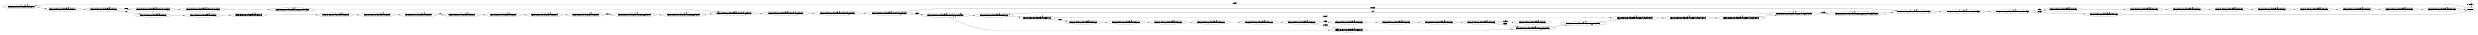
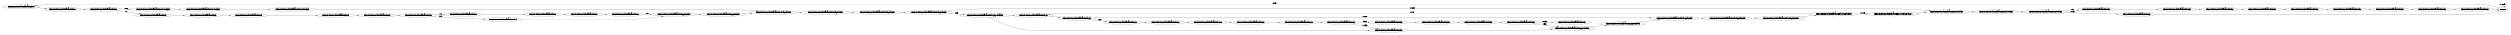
node "LEGUP_F_DecodeHuffman_BB__pgetcexiti_edgeloope...": label "LEGUP_F_DecodeHuffman_BB__pgetcexiti_edgeloope..." -> "LEGUP_F_DecodeHuffman_BB__crit_edgeloope..."
node "LEGUP_F_DecodeHuffman_BB__14": added
